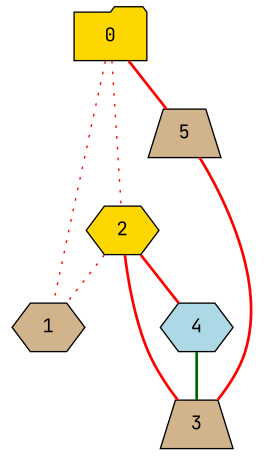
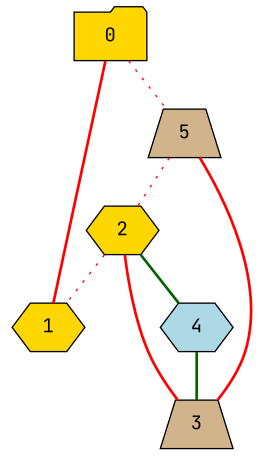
edge "0" -- "5": style bold -> dotted
edge "0" -- "2": now "5" -- "2"
edge "0" -- "1": style dotted -> bold
edge "2" -- "4": color red -> darkgreen
node "1": fillcolor tan -> gold
